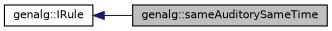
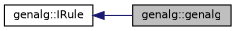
node "genalg::sameAuditorySameTime": label "genalg::sameAuditorySameTime" -> "genalg::genalg"
